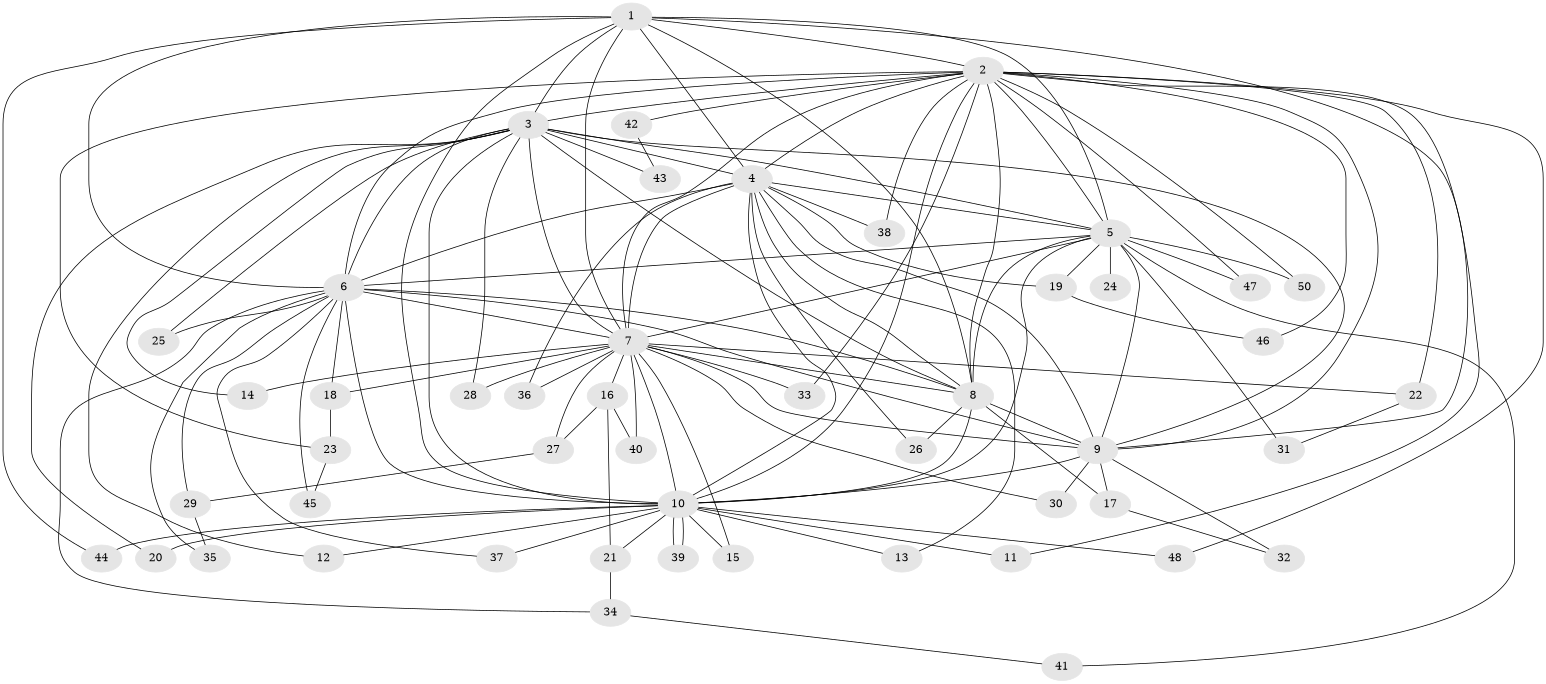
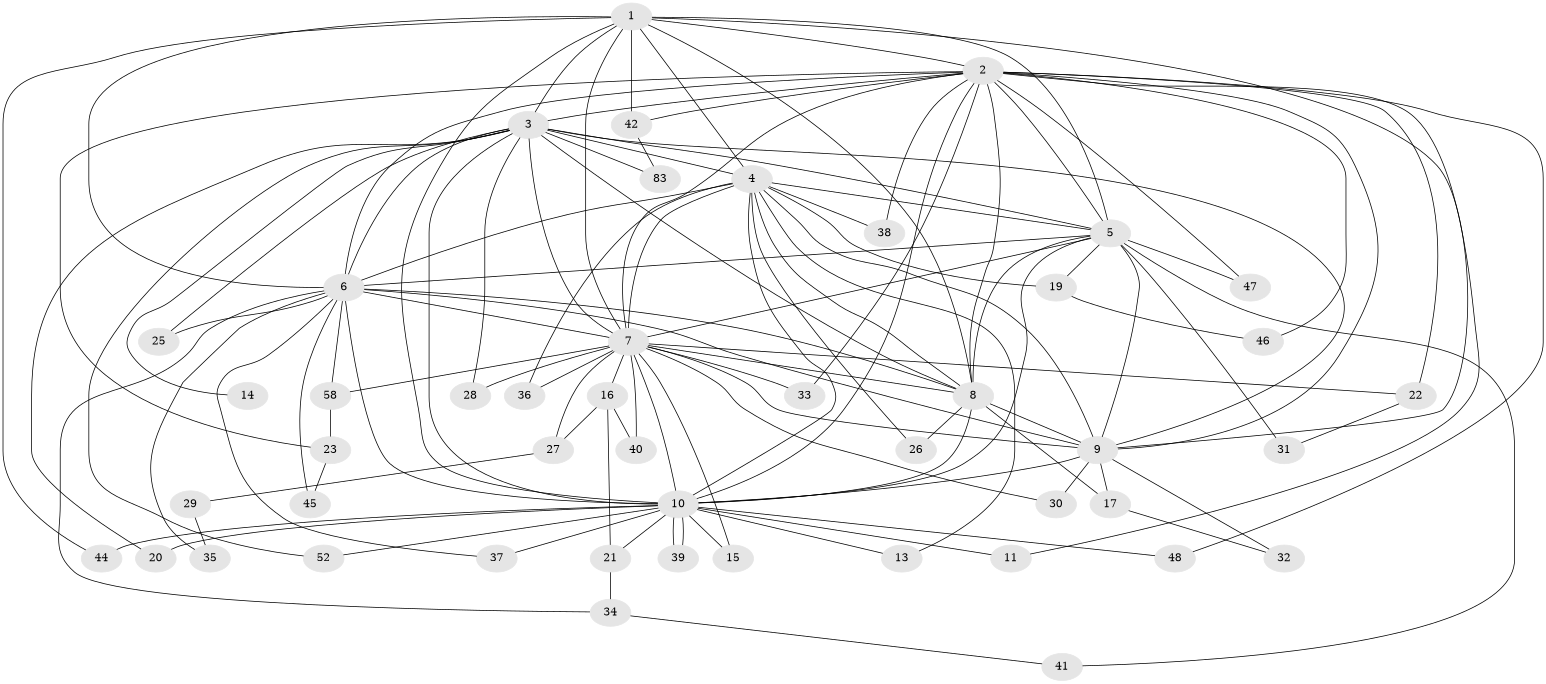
edge "1" -- "42": added
edge "2" -- "4": removed
node "43": label "43" -> "83"
node "24": removed
node "50": removed
edge "7" -- "14": removed
edge "6" -- "29": removed
node "18": label "18" -> "58"
node "12": label "12" -> "52"
